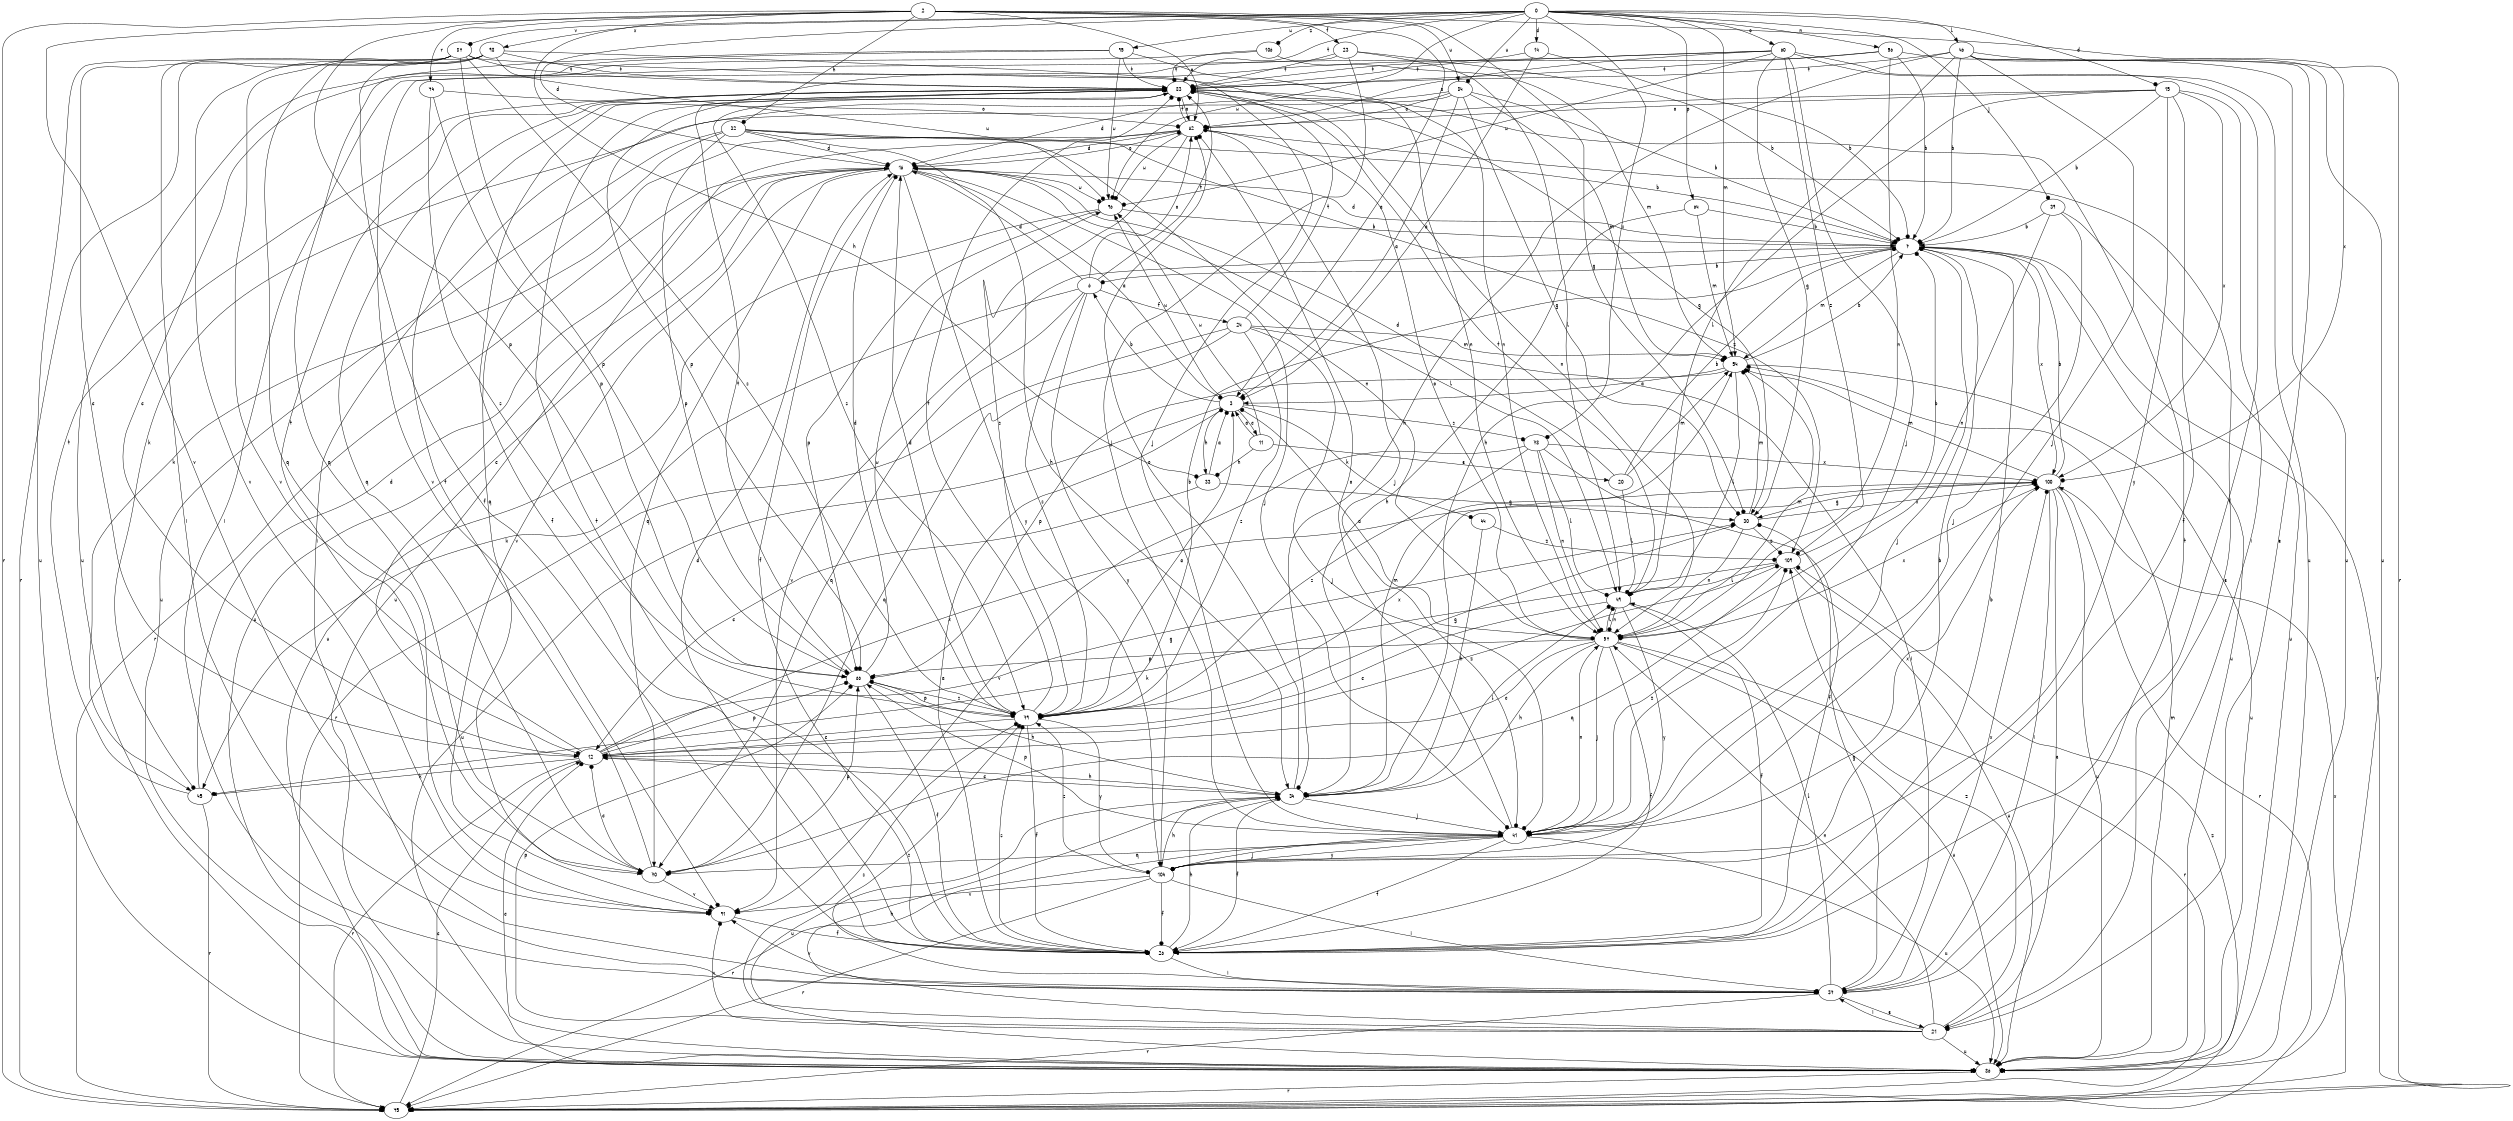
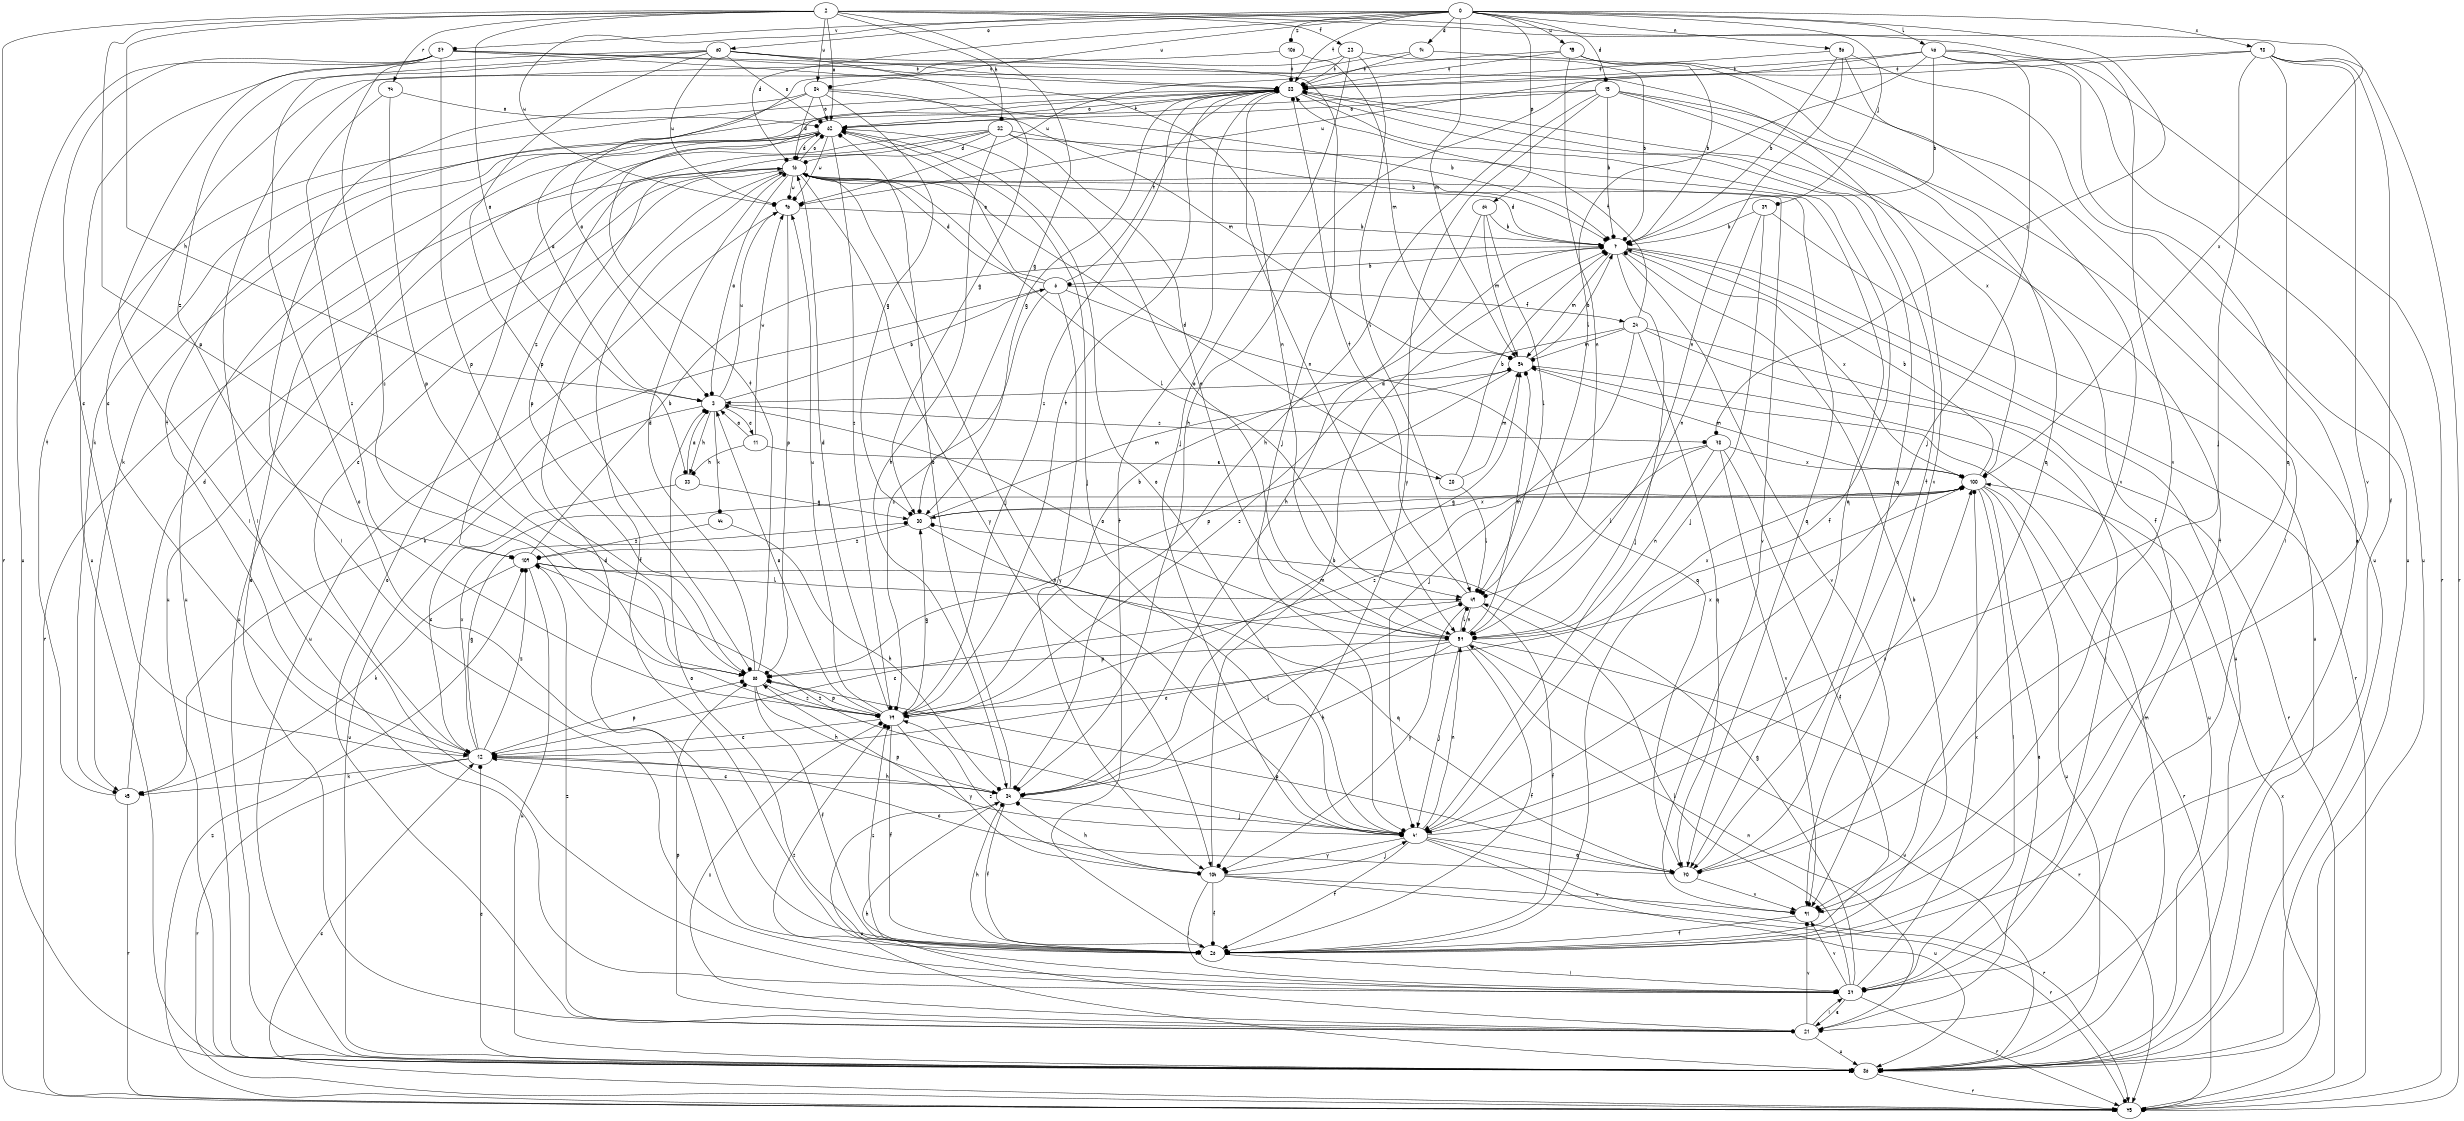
edge "60" -> "26": label "f" -> "c"
edge "54" -> "49": now "64" -> "49"
edge "21" -> "62": added, label "o"
